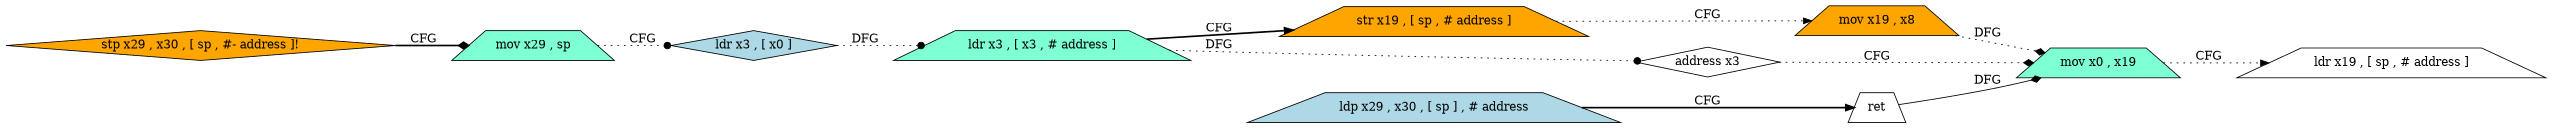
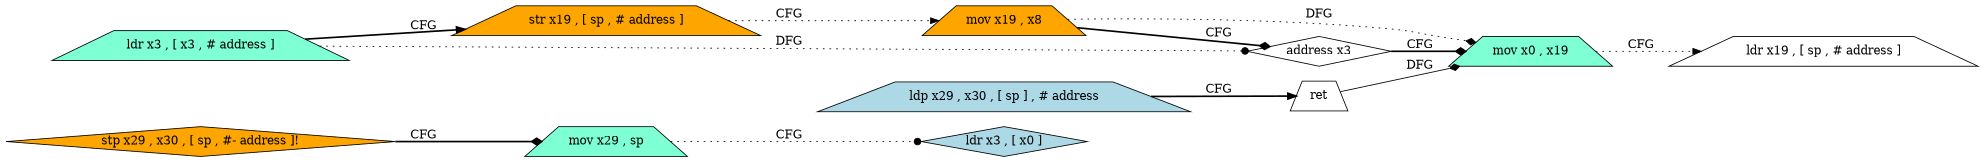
edge "mov x19 , x8" -> "address x3": added, label "CFG"
edge "ldr x3 , [ x0 ]" -> "ldr x3 , [ x3 , # address ]": removed, label "DFG"
edge "address x3" -> "mov x0 , x19": style dotted -> bold
